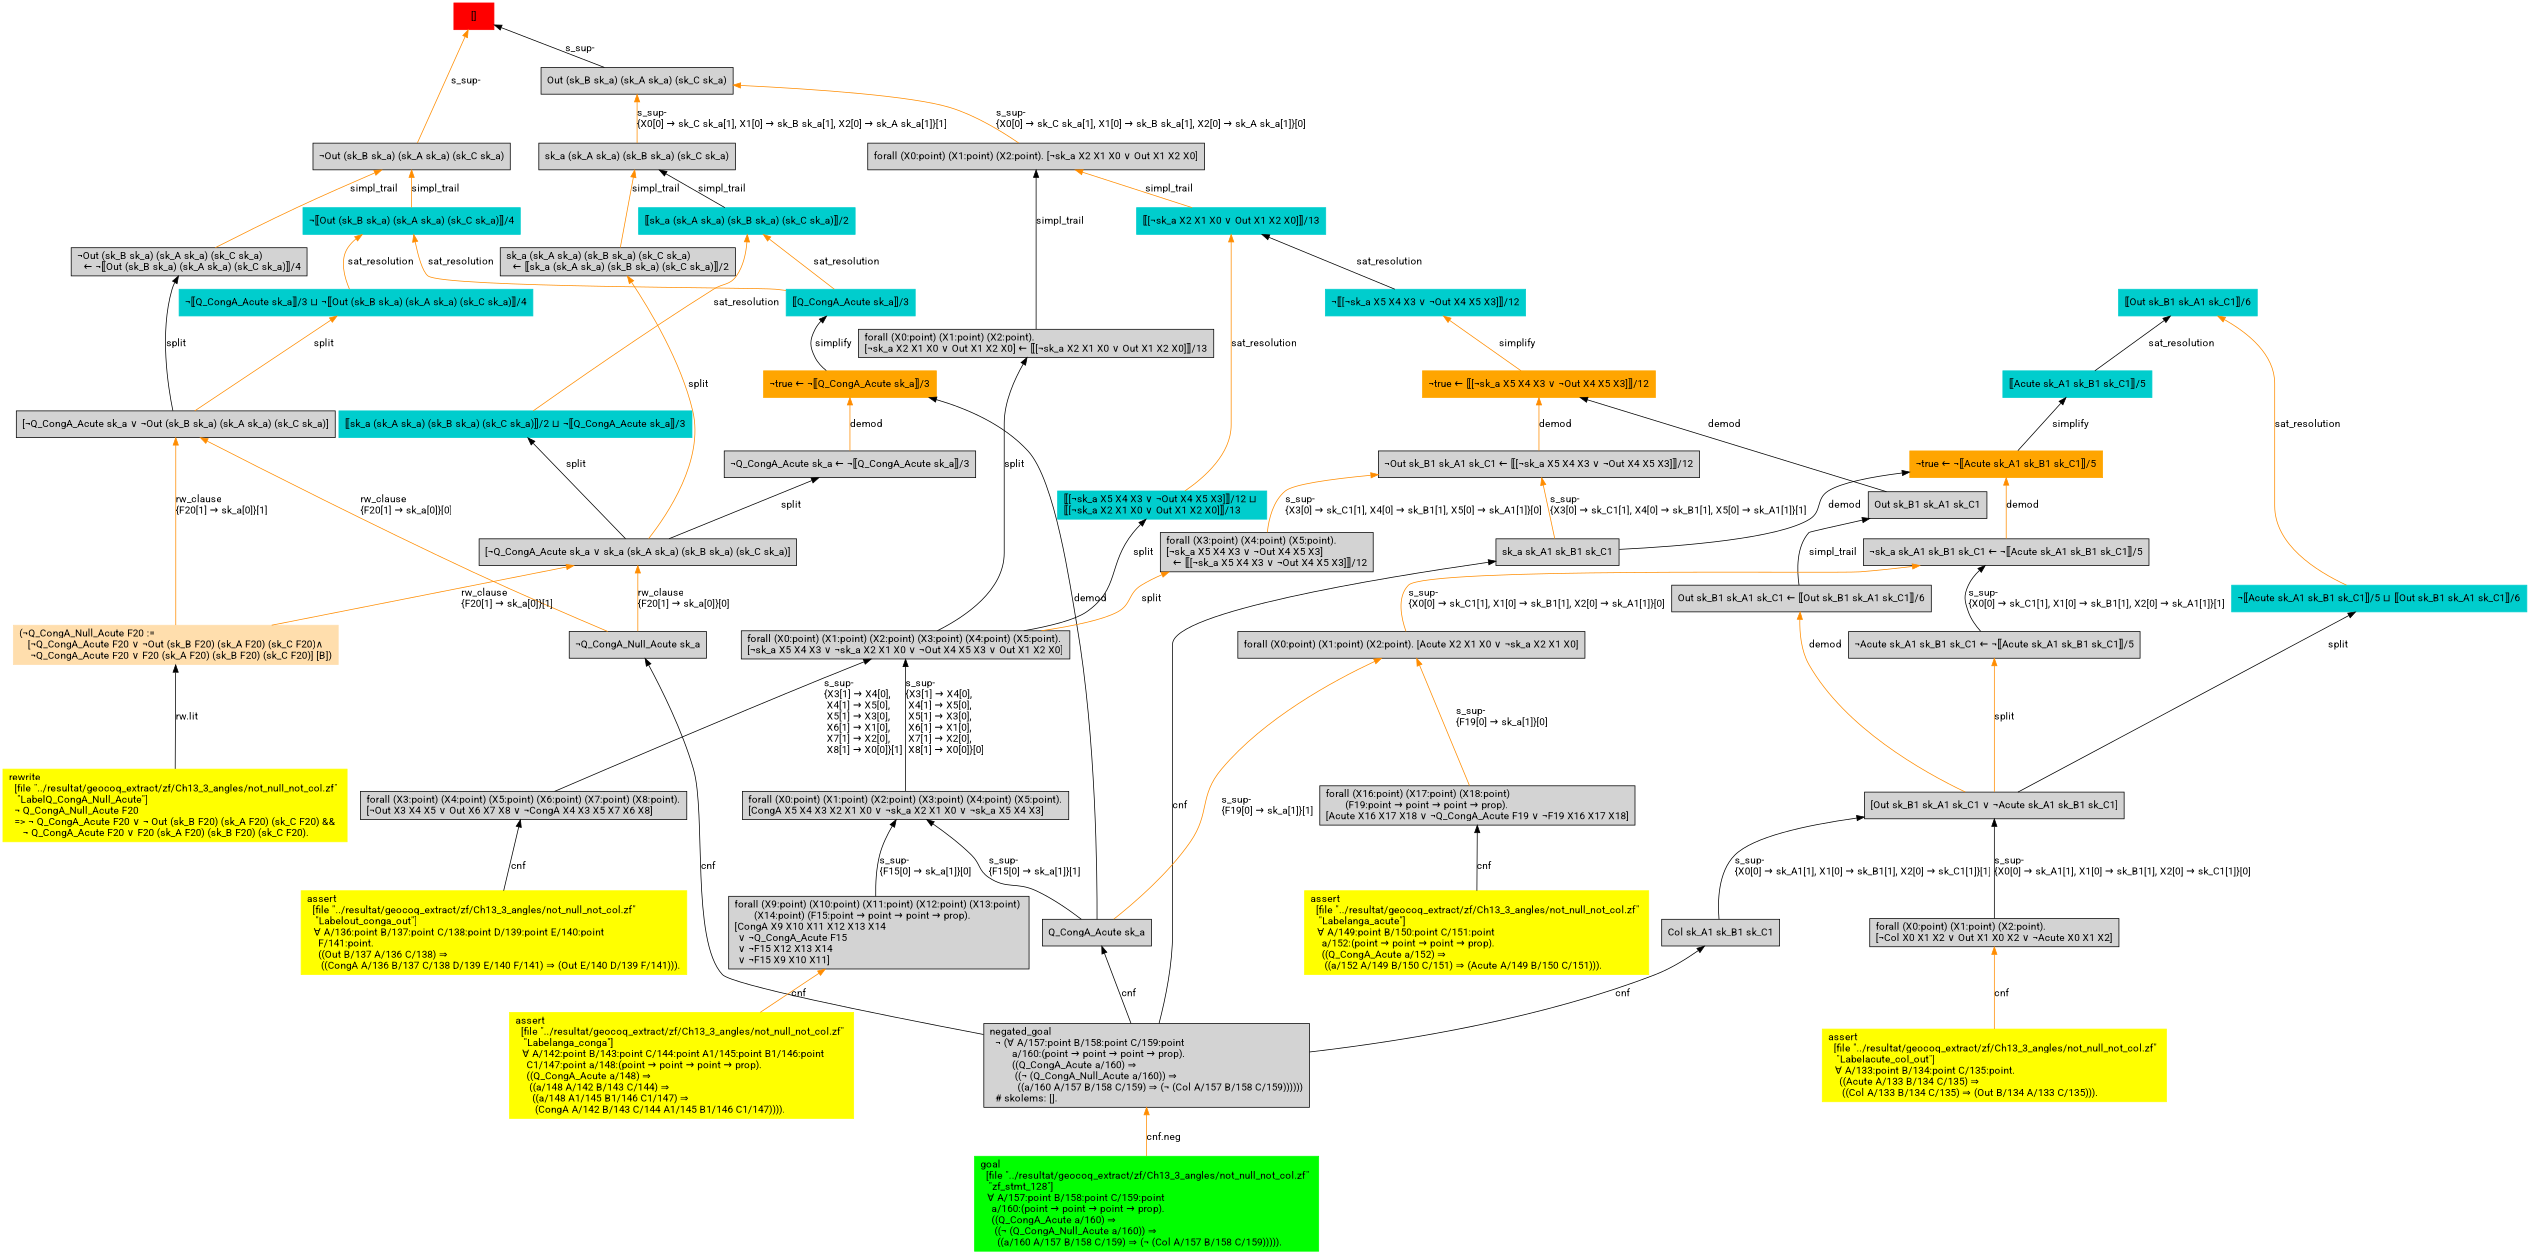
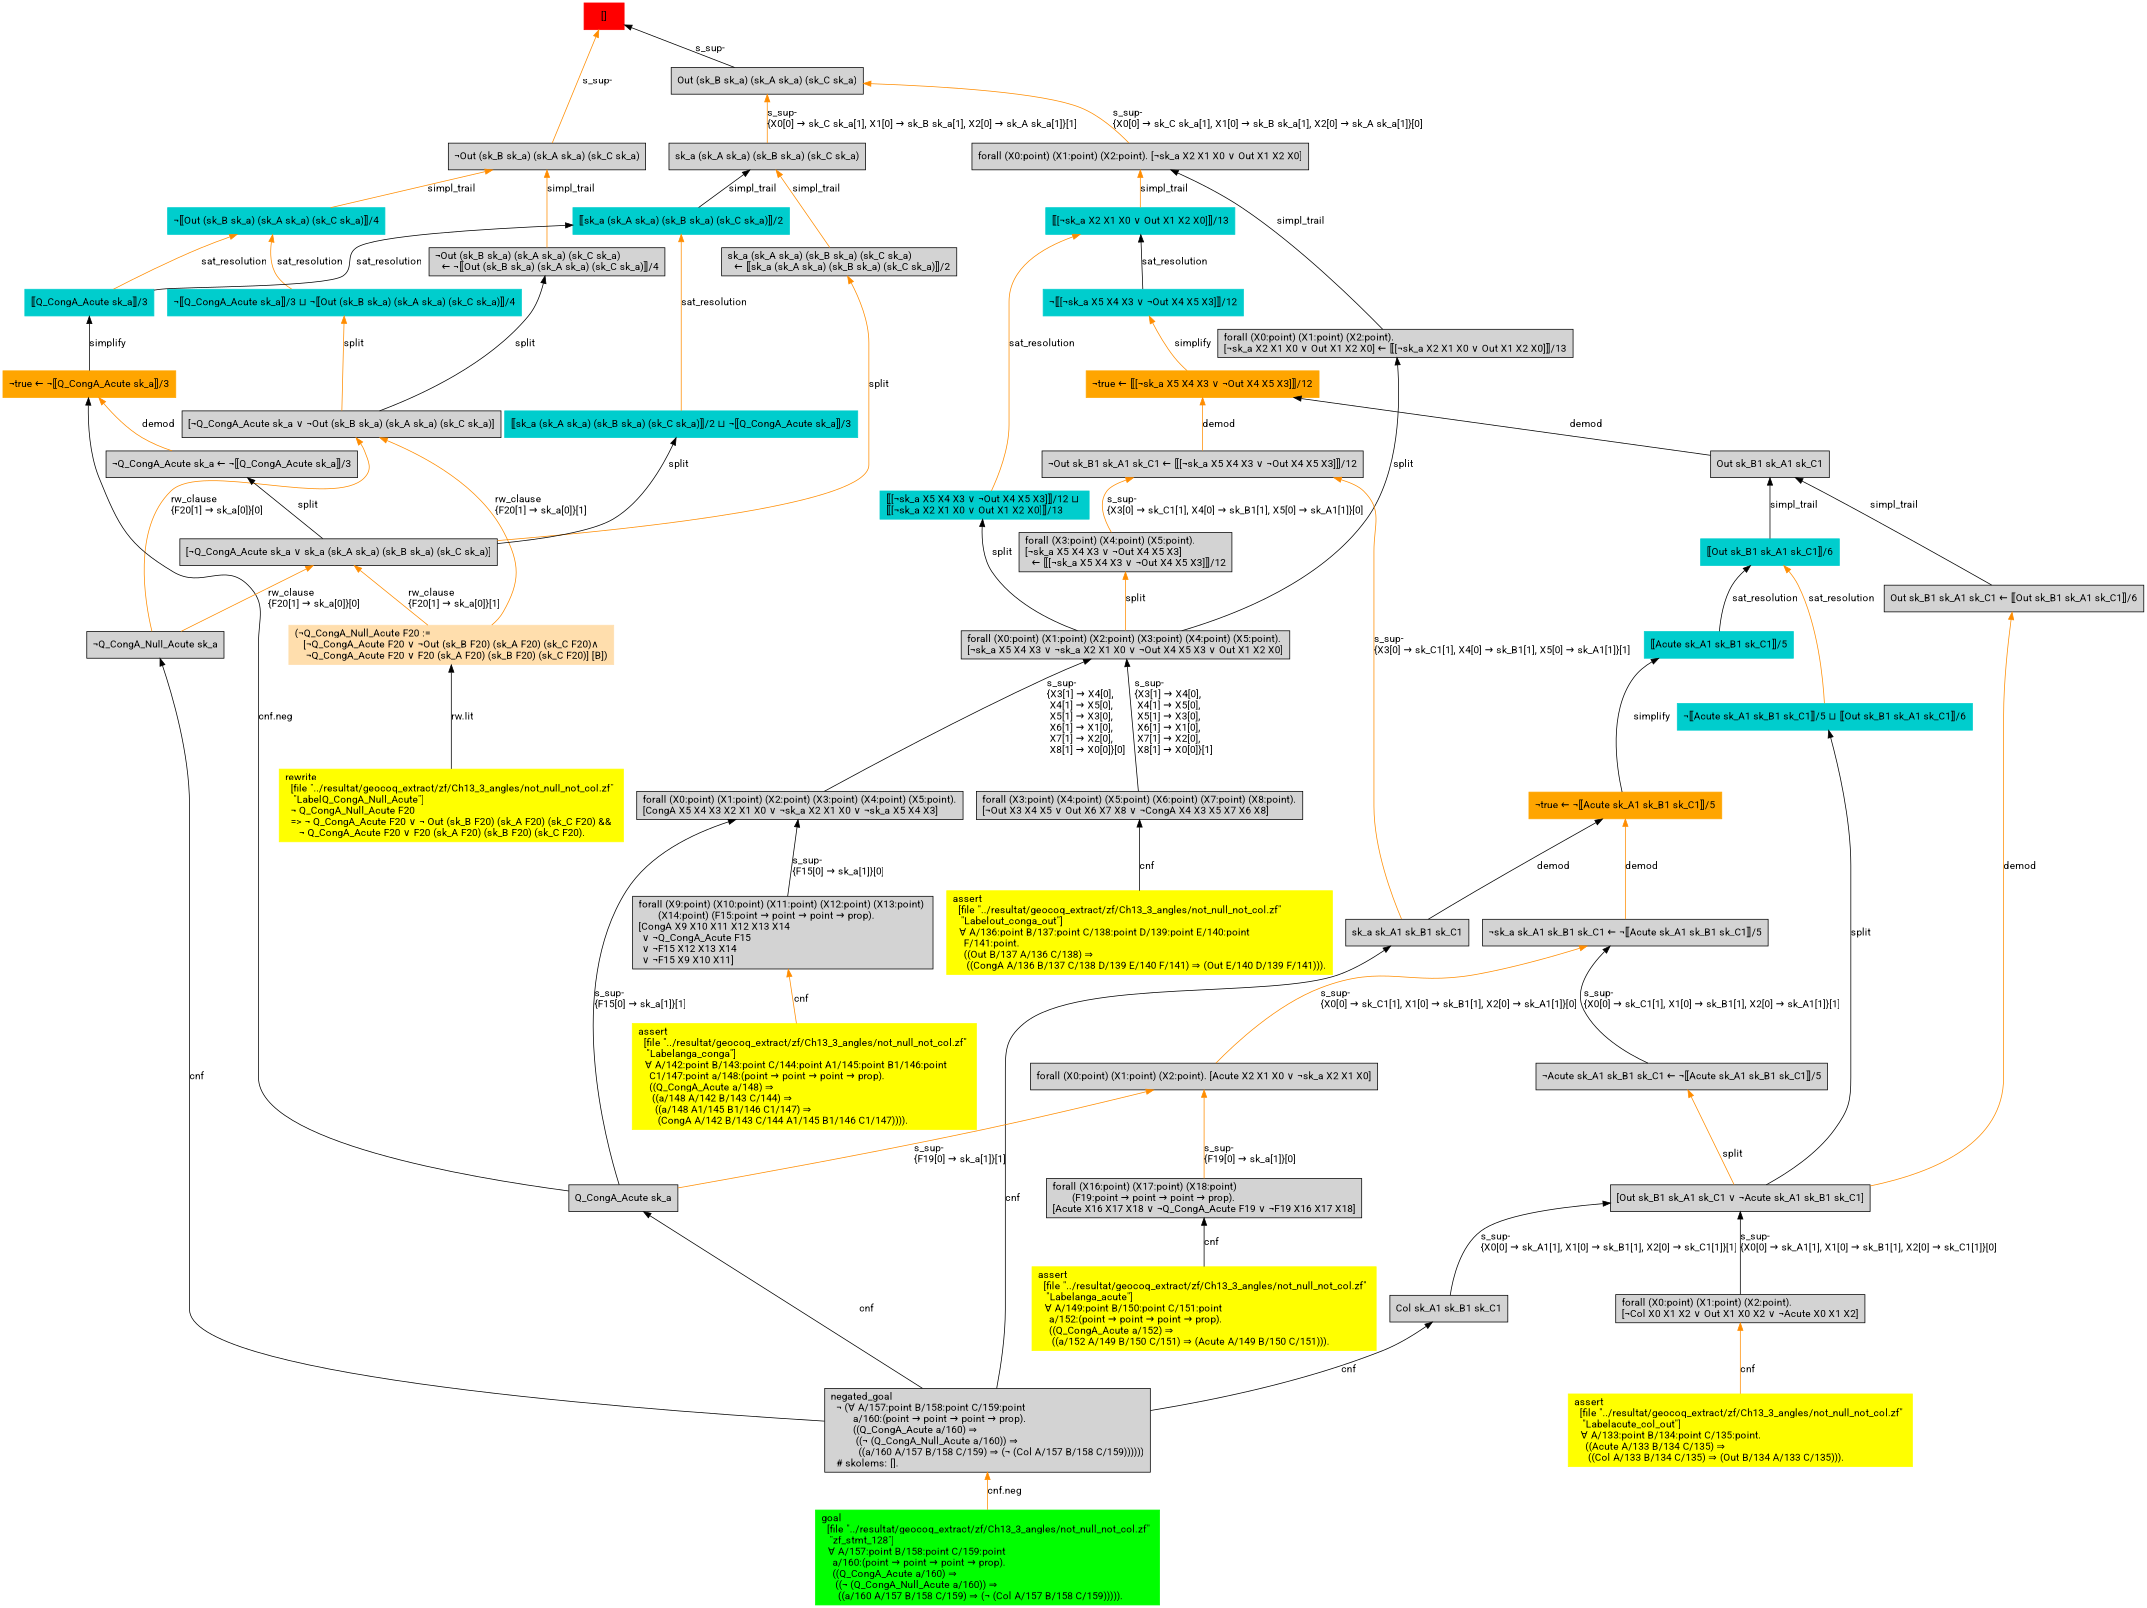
edge "⟦Q_CongA_Acute sk_a⟧/3" -> "⟦sk_a (sk_A sk_a) (sk_B sk_a) (sk_C sk_a)⟧/2": color darkorange -> black
edge "⟦Out sk_B1 sk_A1 sk_C1⟧/6" -> "Out sk_B1 sk_A1 sk_C1": added, label "simpl_trail"
edge "Q_CongA_Acute sk_a" -> "¬true ← ¬⟦Q_CongA_Acute sk_a⟧/3": label "demod" -> "cnf.neg"
